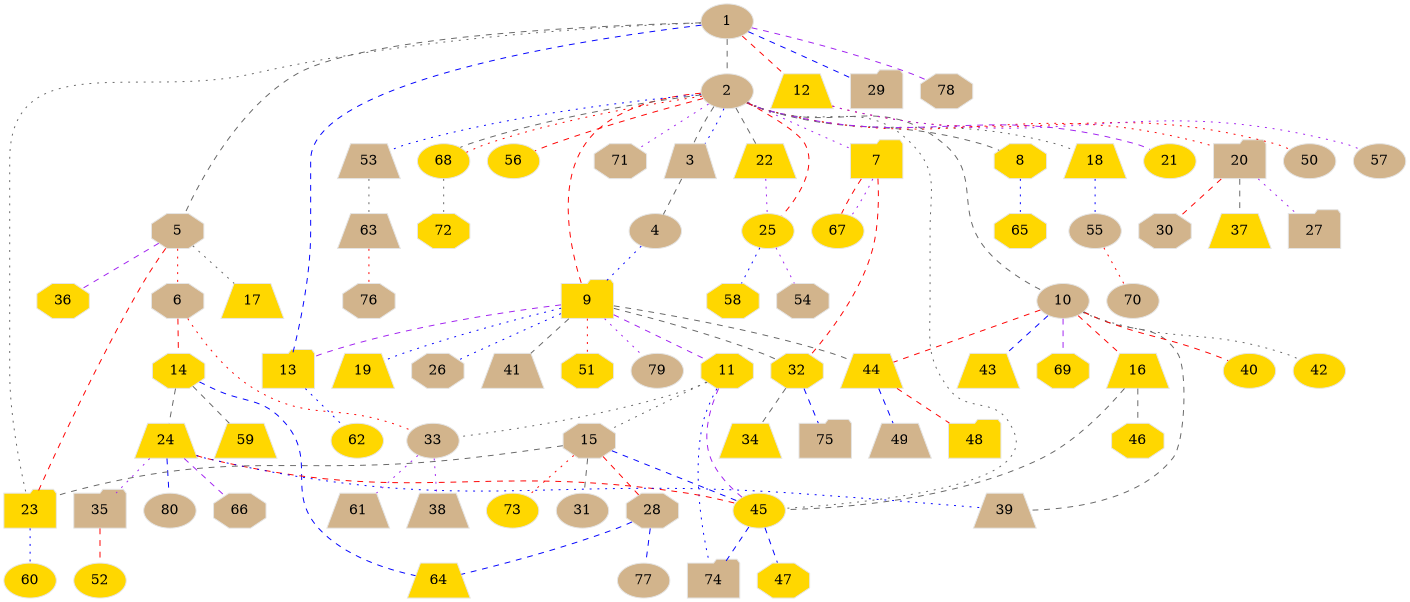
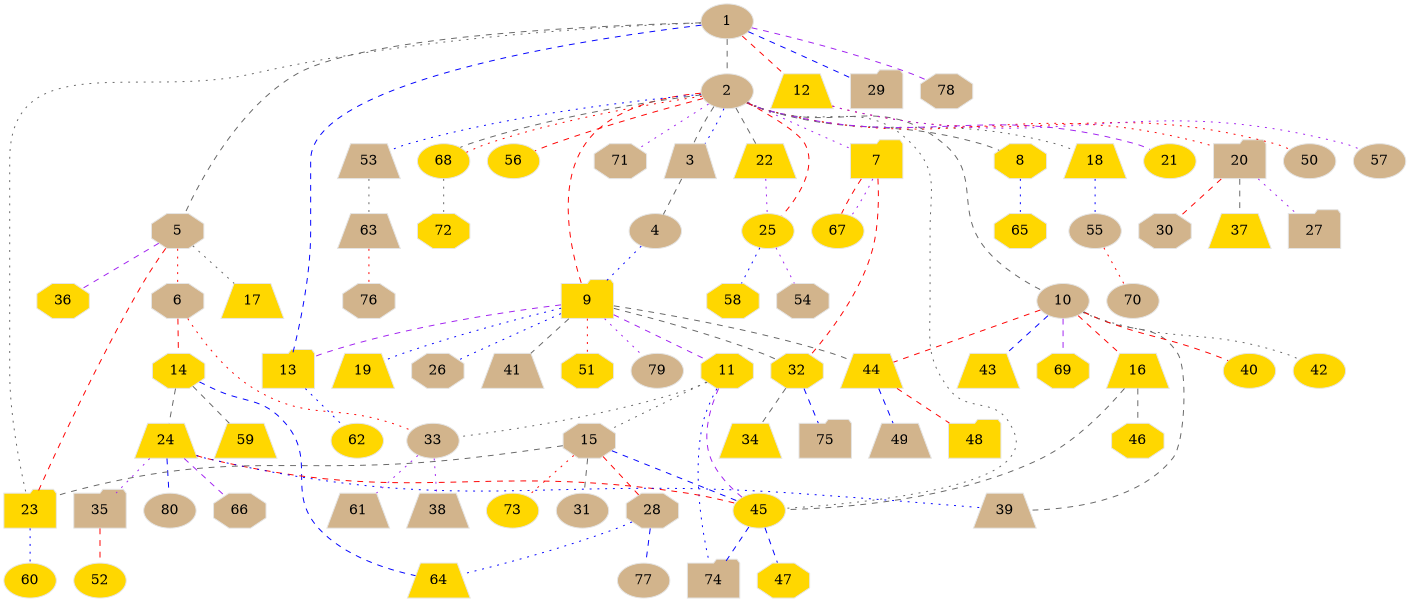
edge "28" -- "64": style dashed -> dotted
